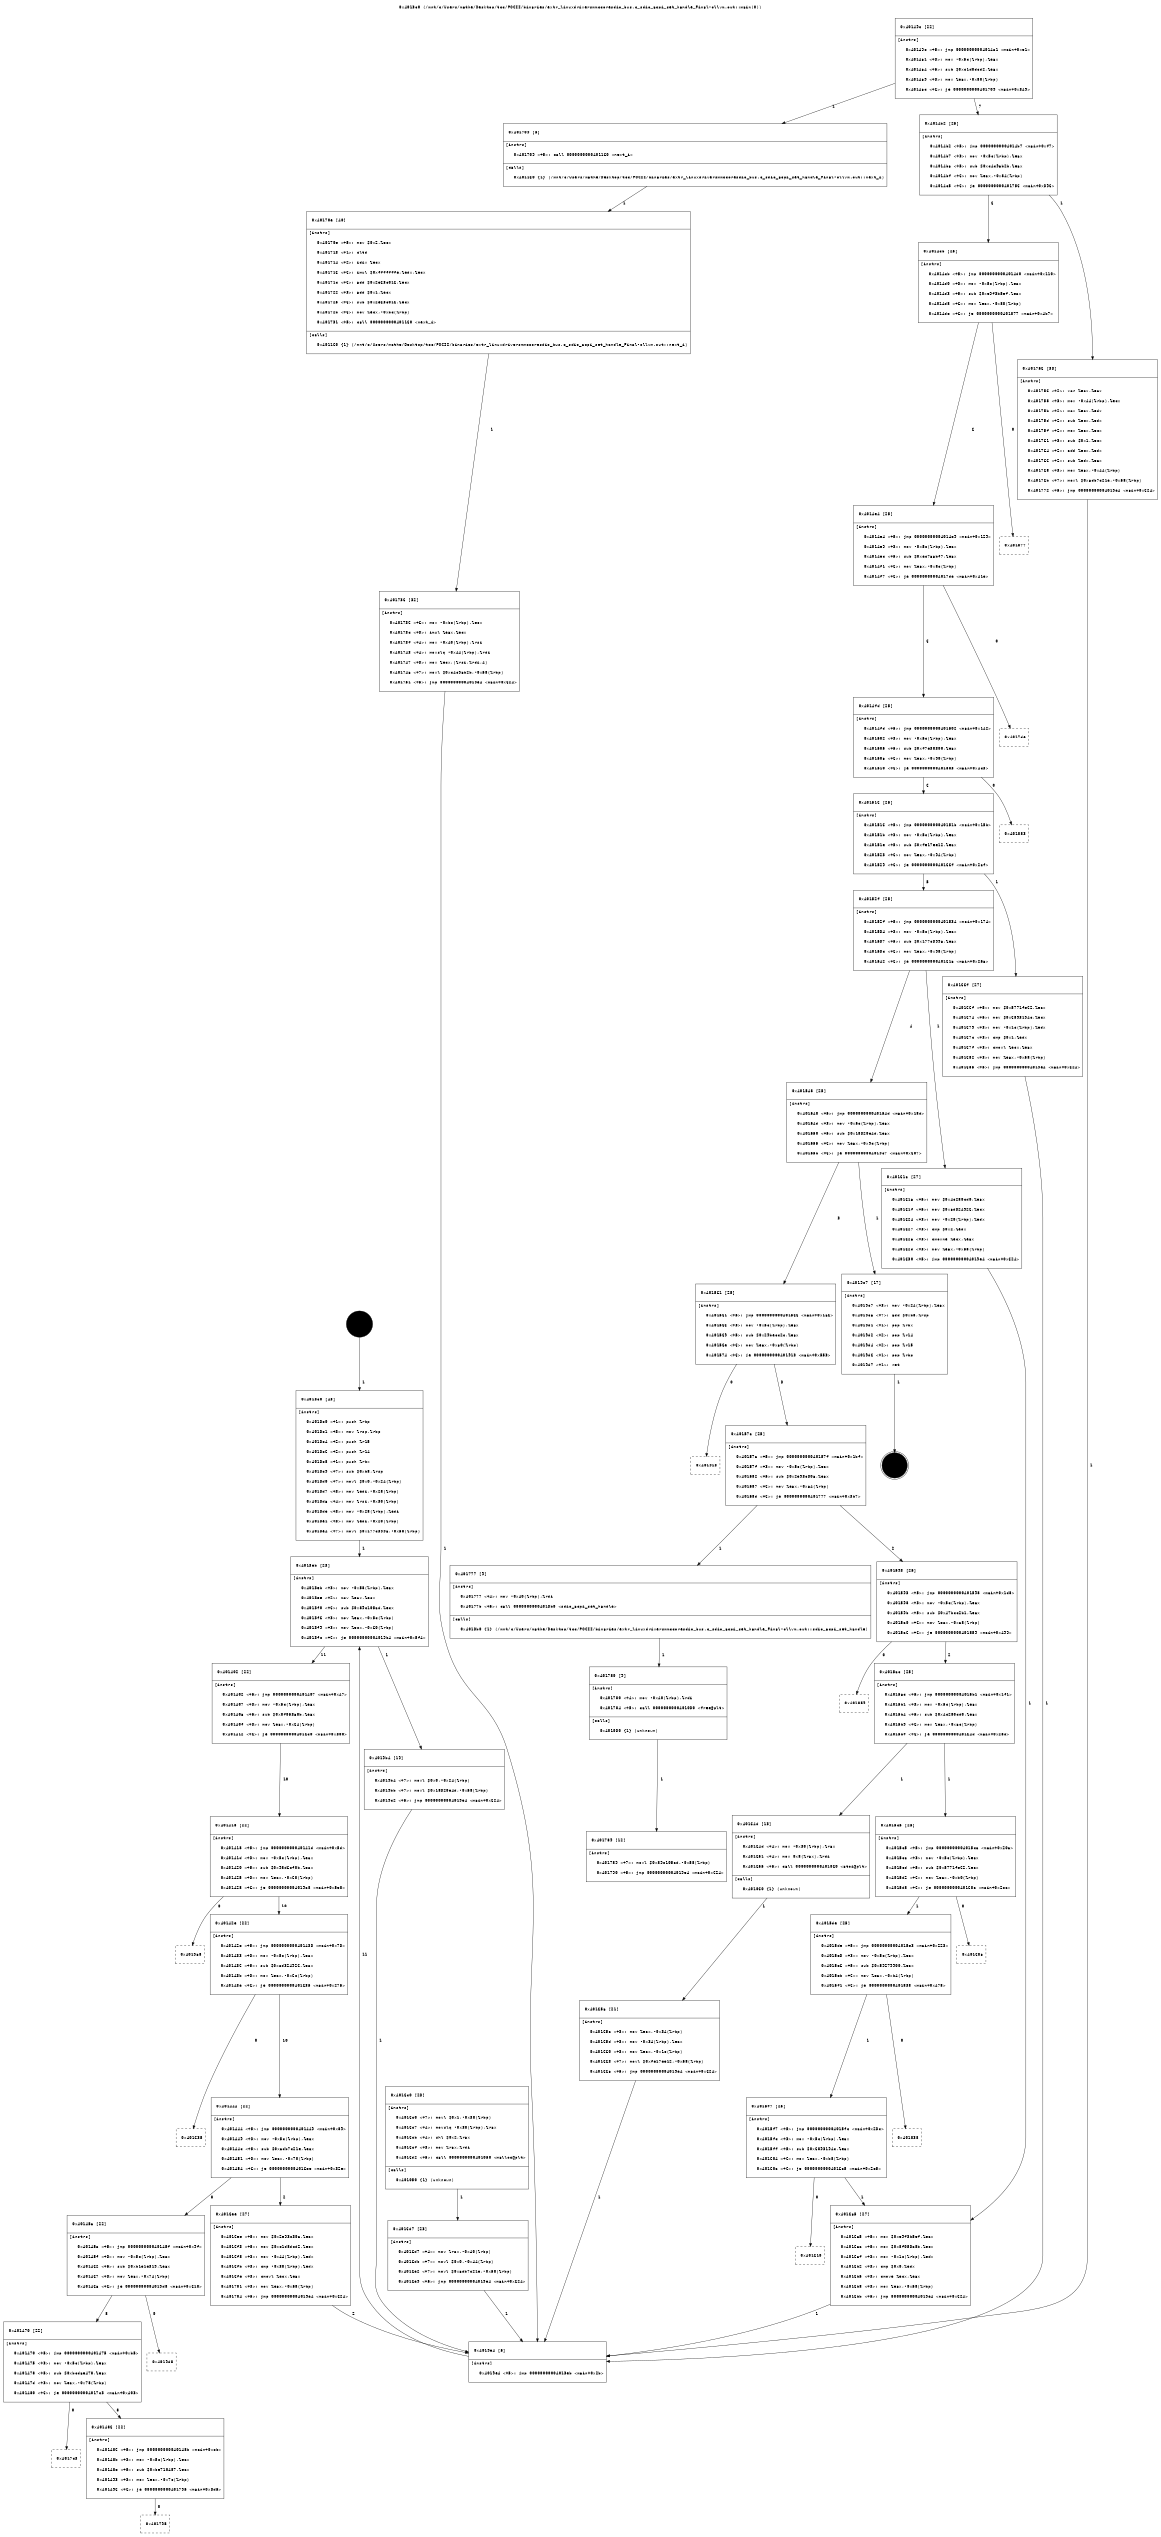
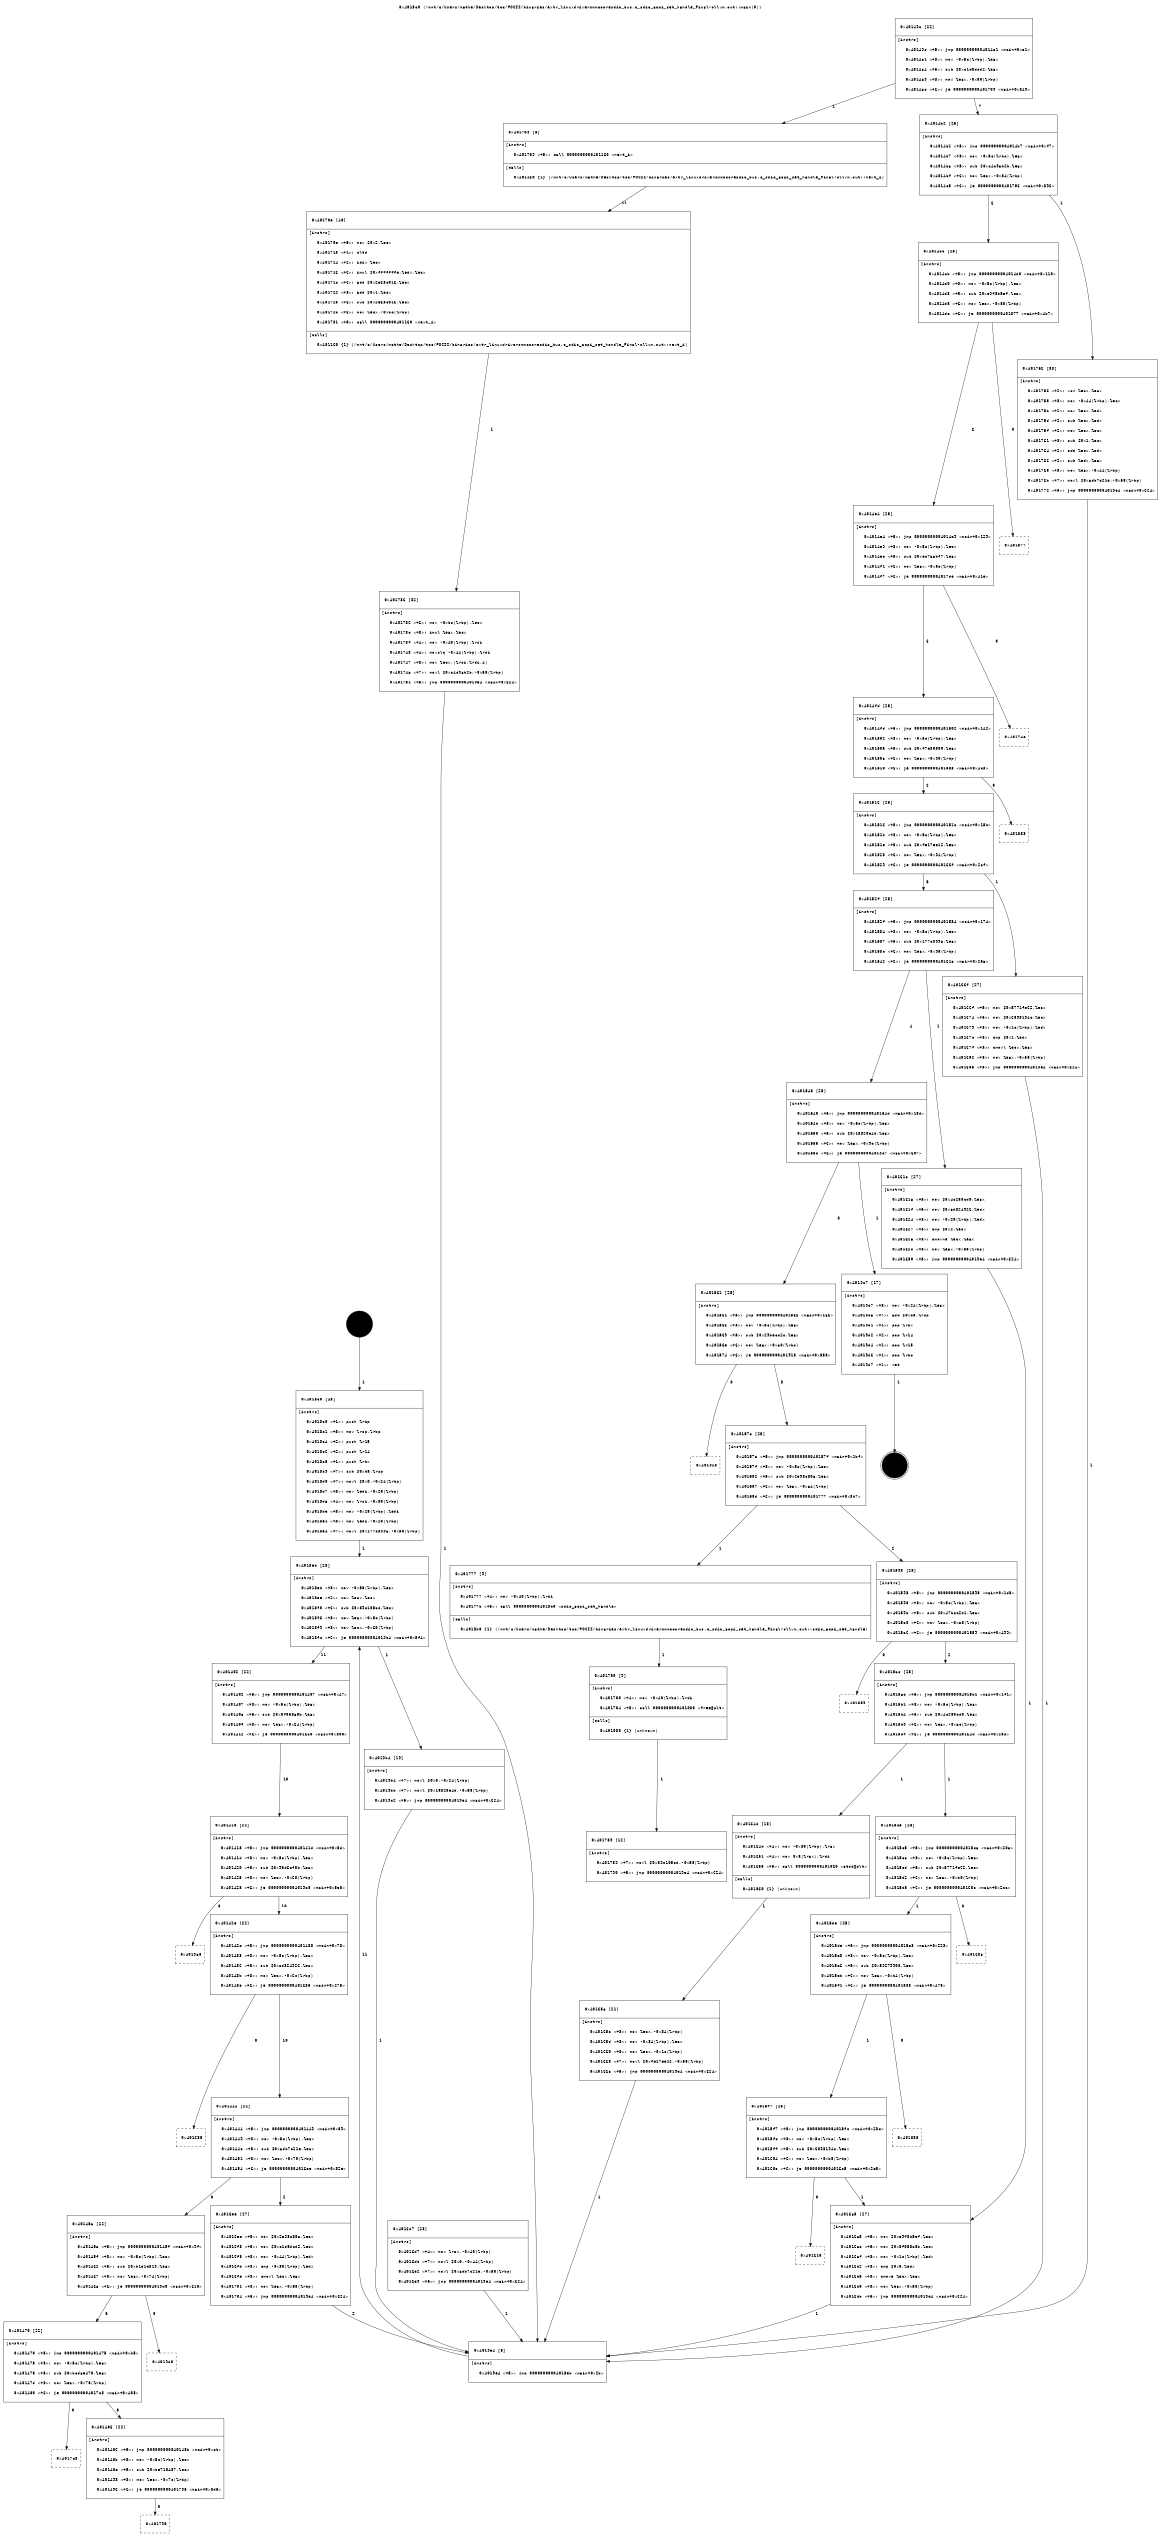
edge "0x401709 [5]" -> "0x40170e [40]": label " 1" -> " 11"
node "0x4016c0 [23]": removed
